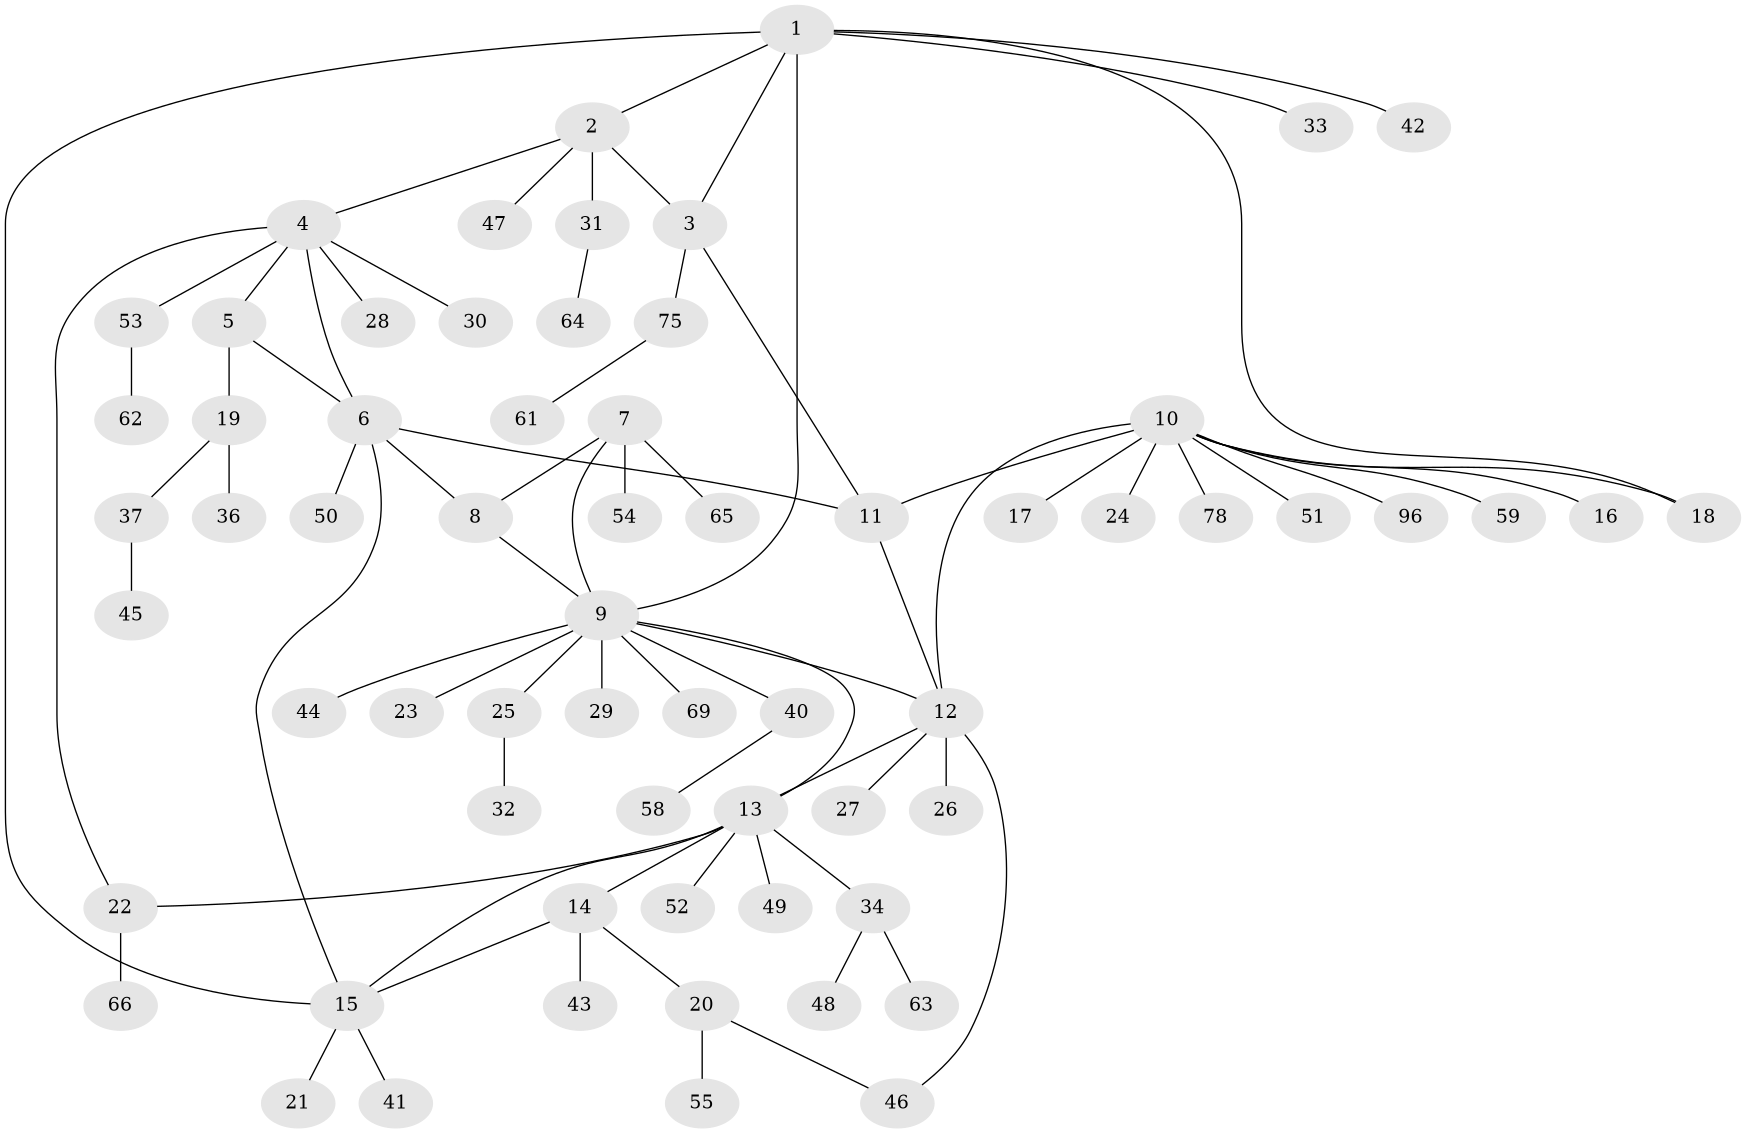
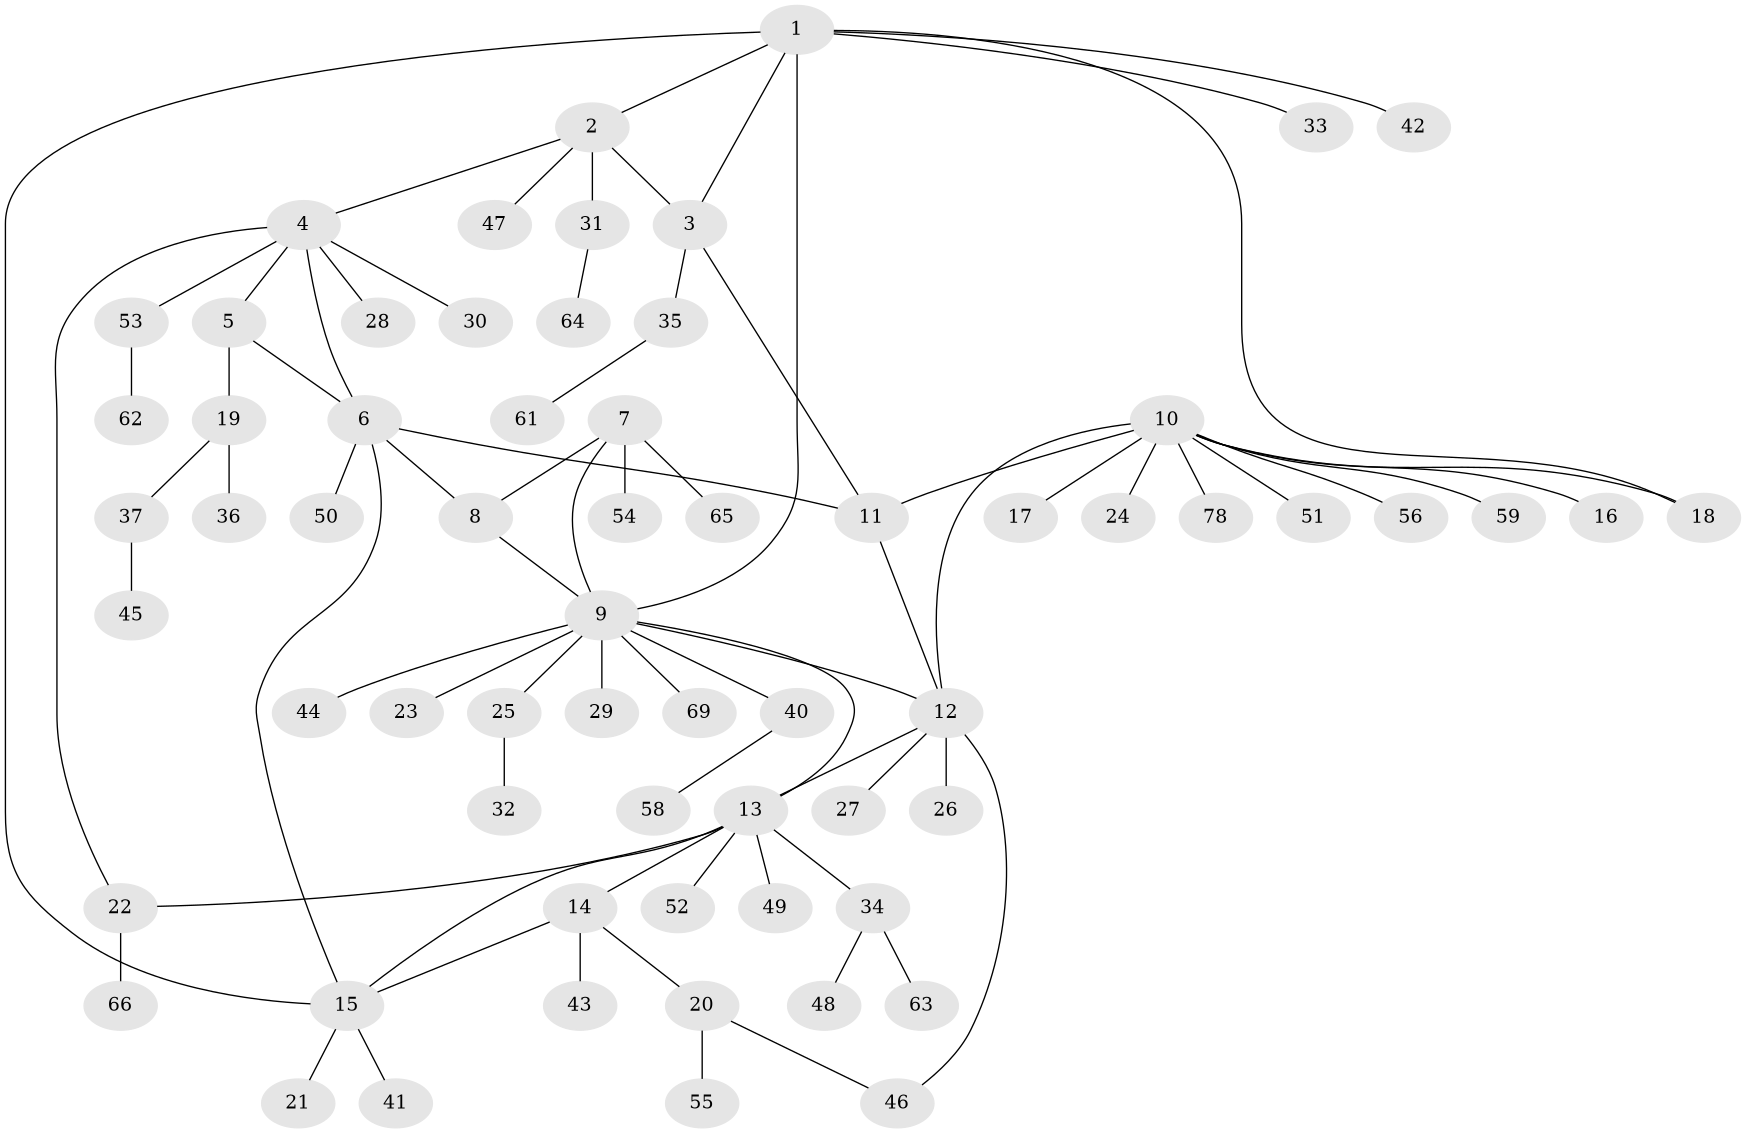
node "75": label "75" -> "35"
node "96": label "96" -> "56"
